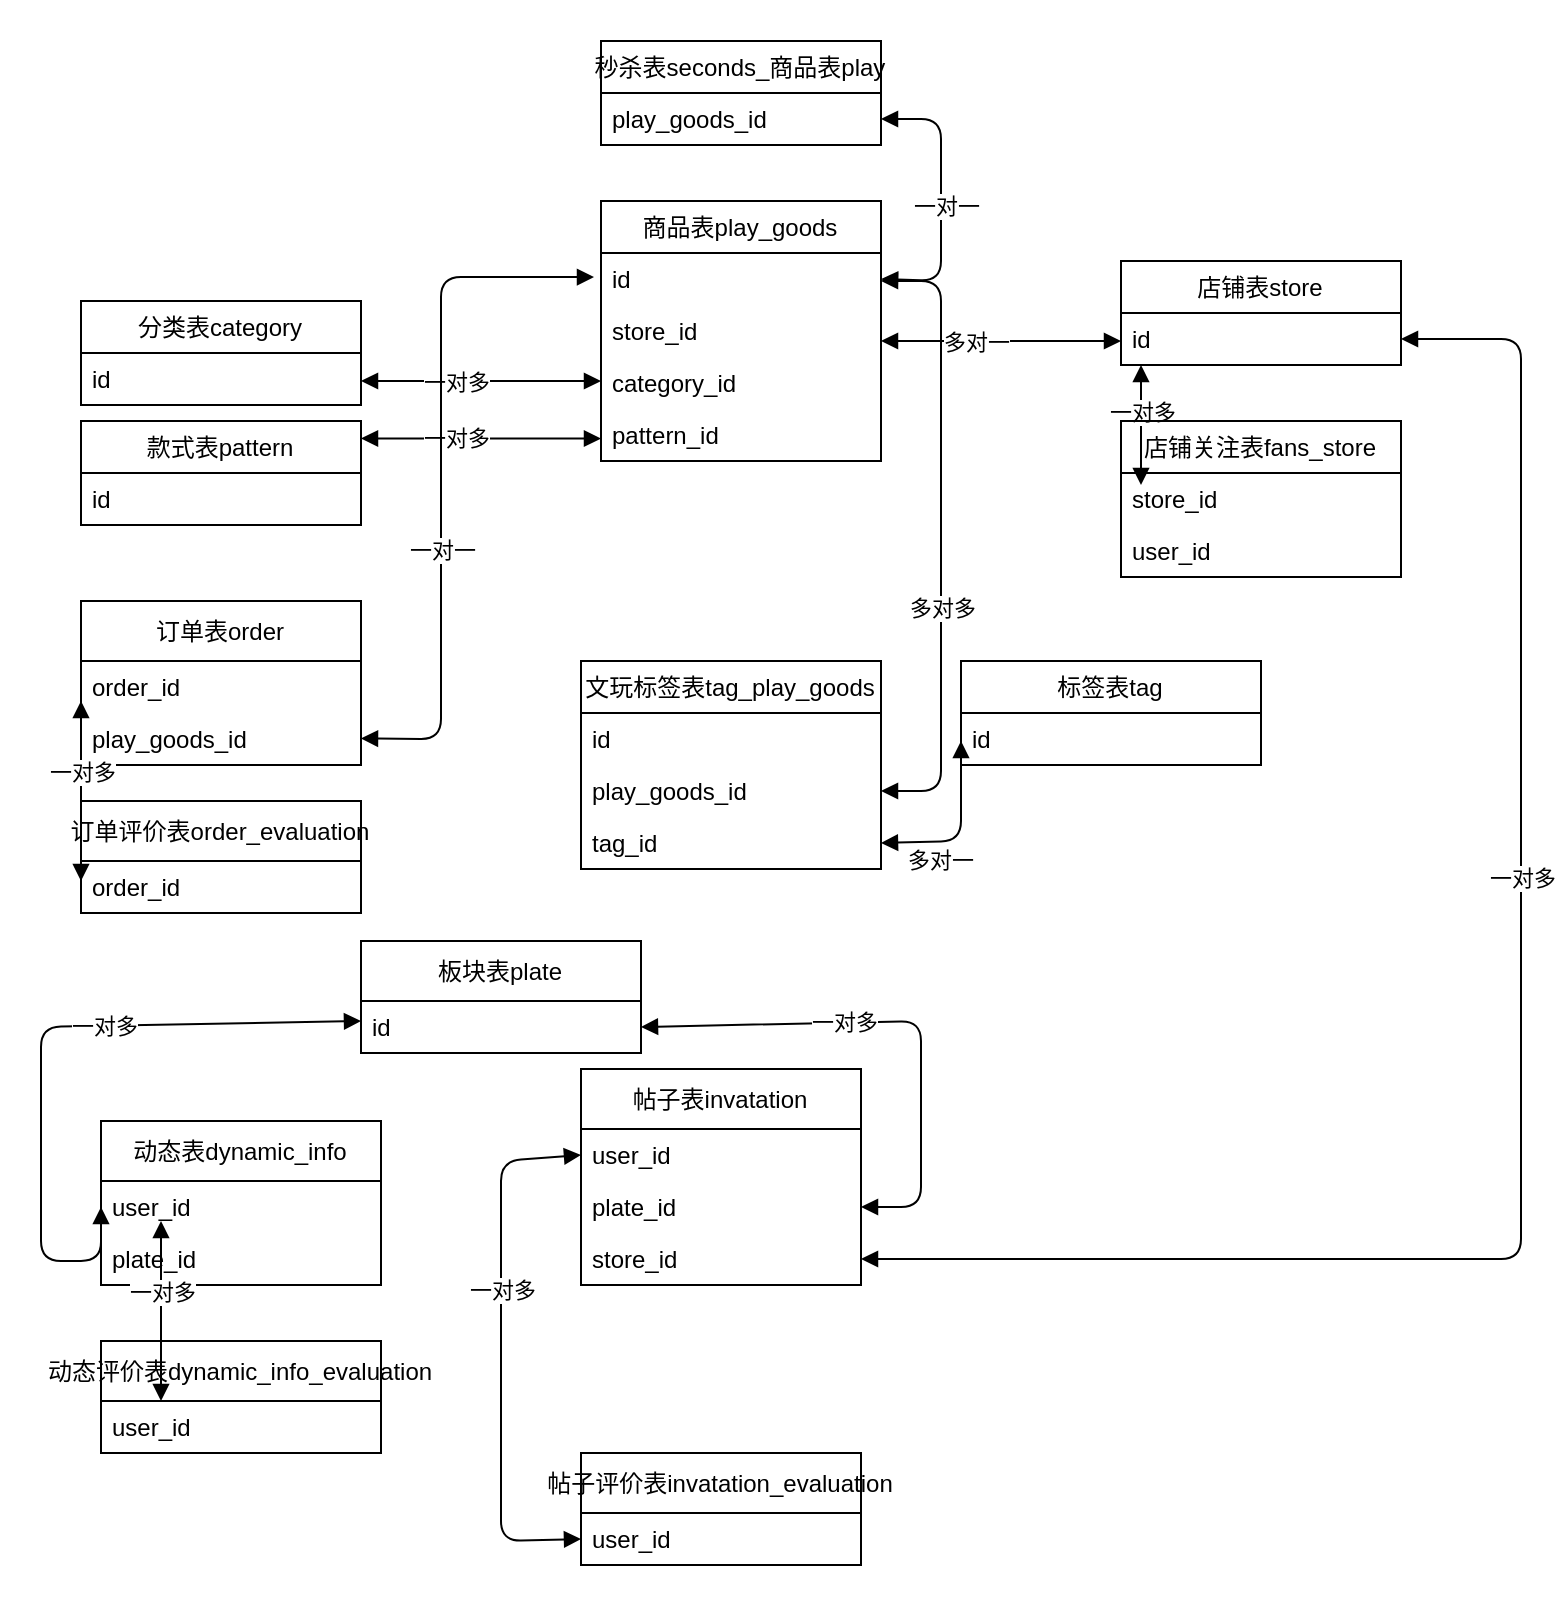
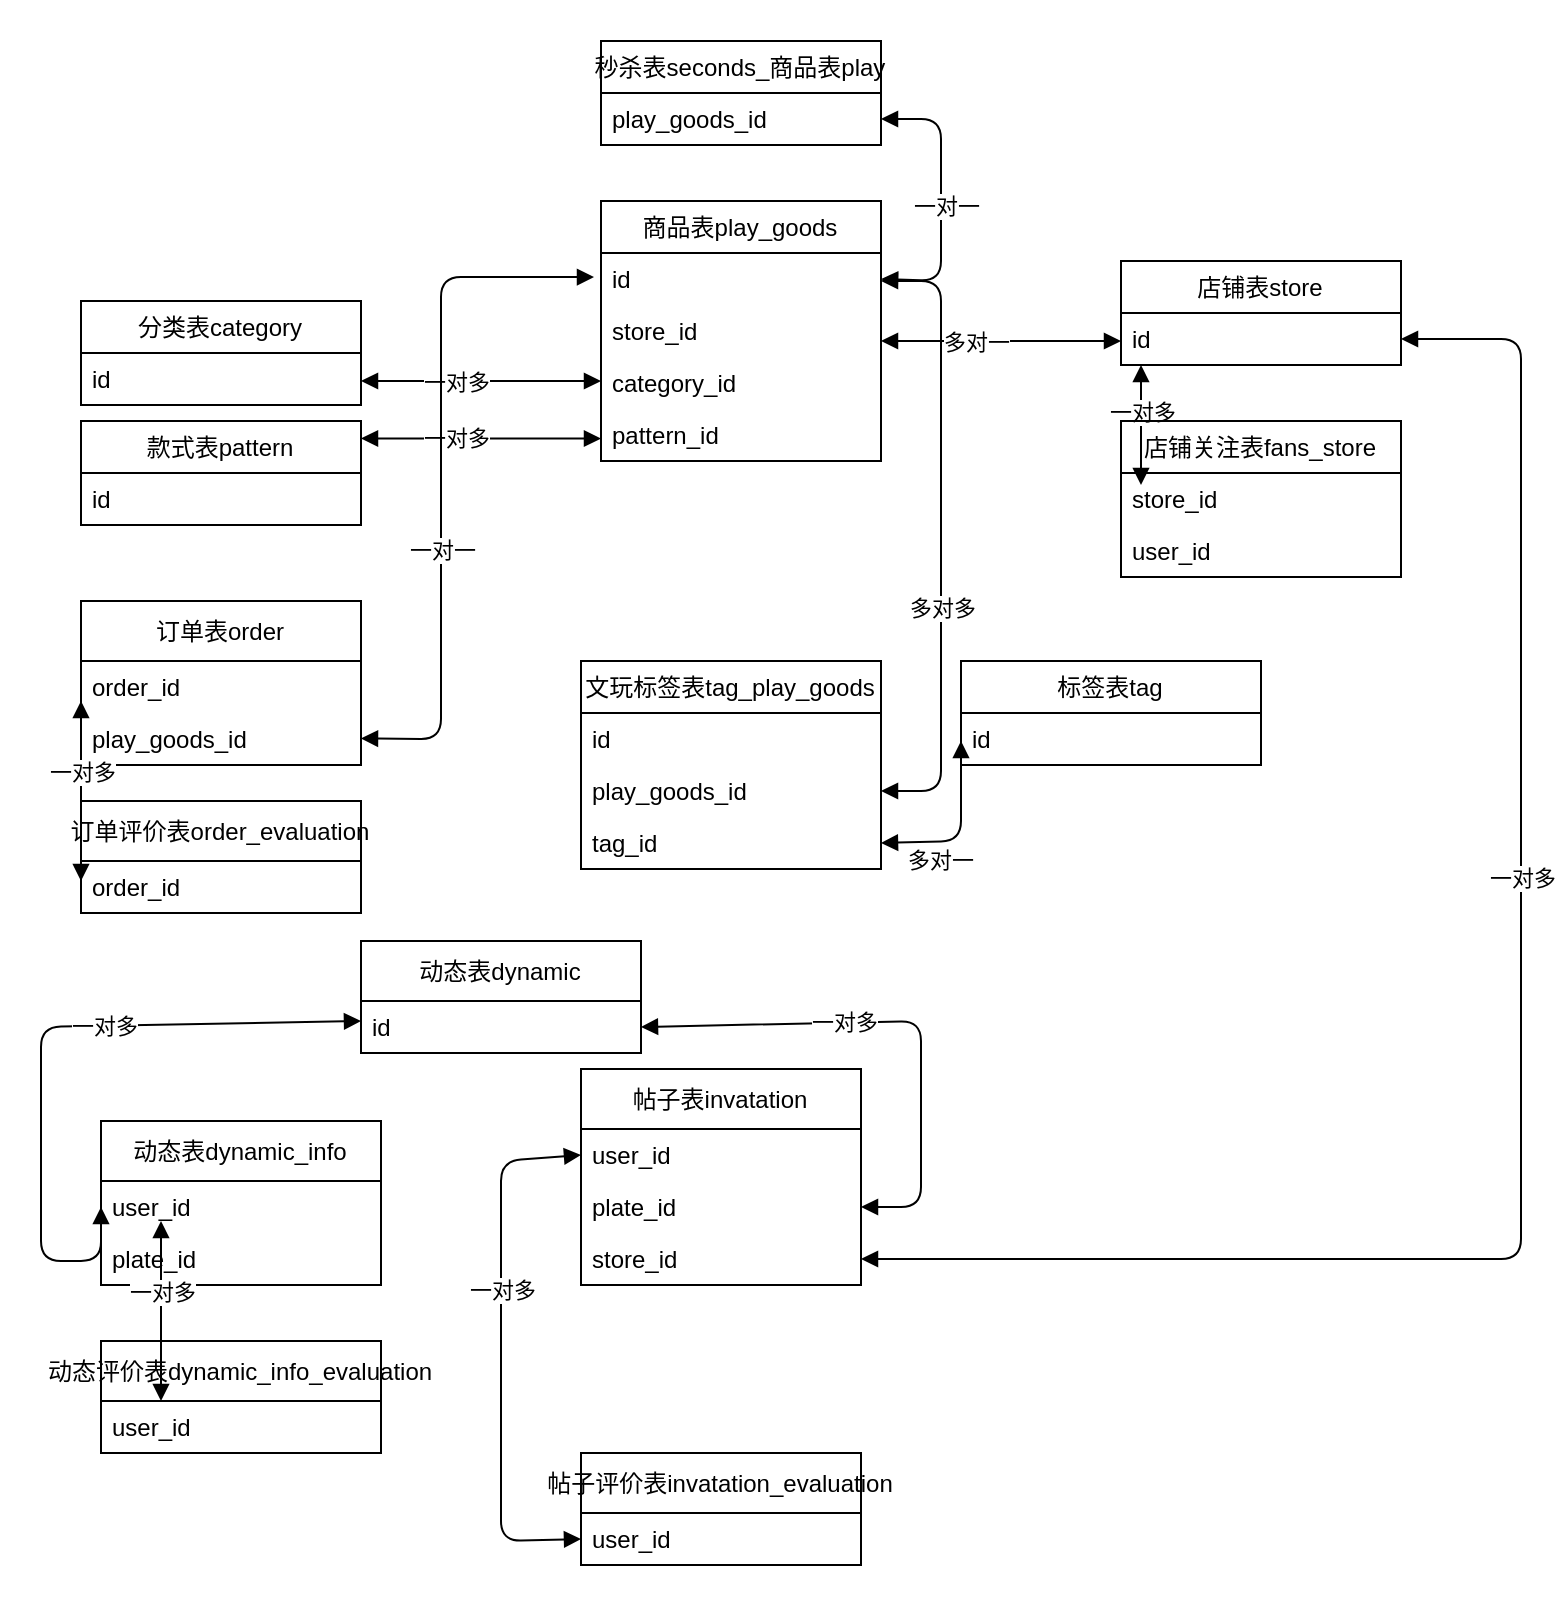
node "板块表plate": label "板块表plate" -> "动态表dynamic"
